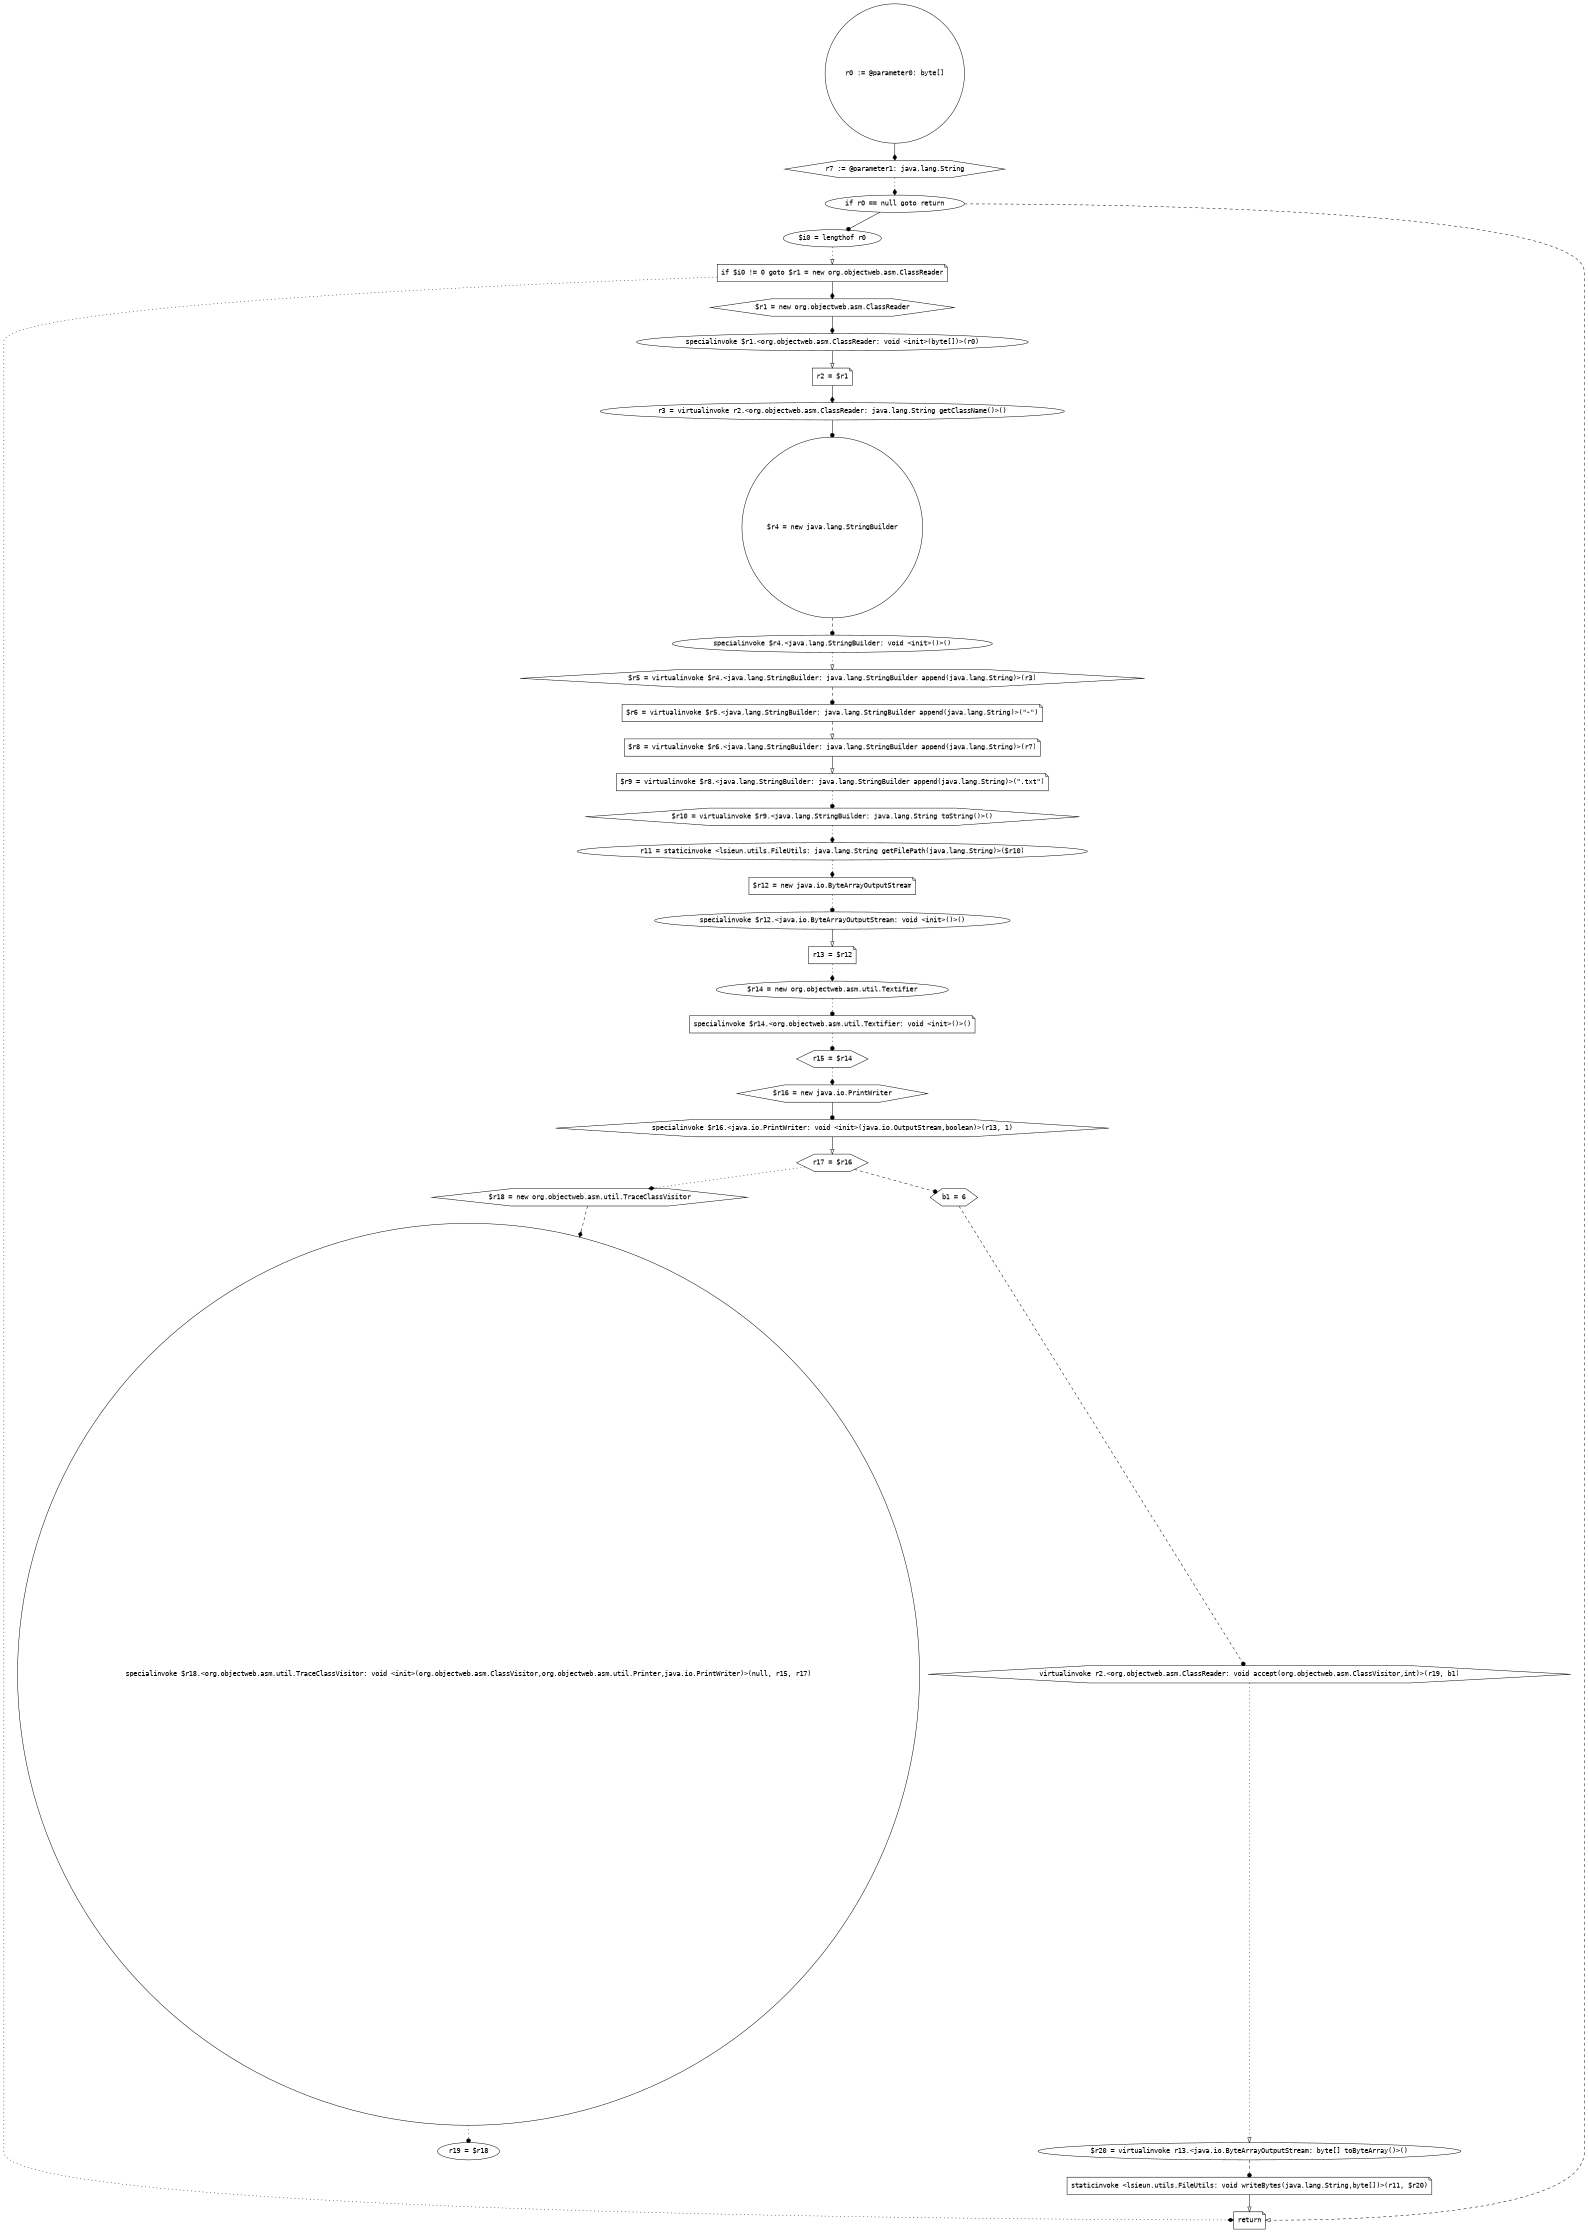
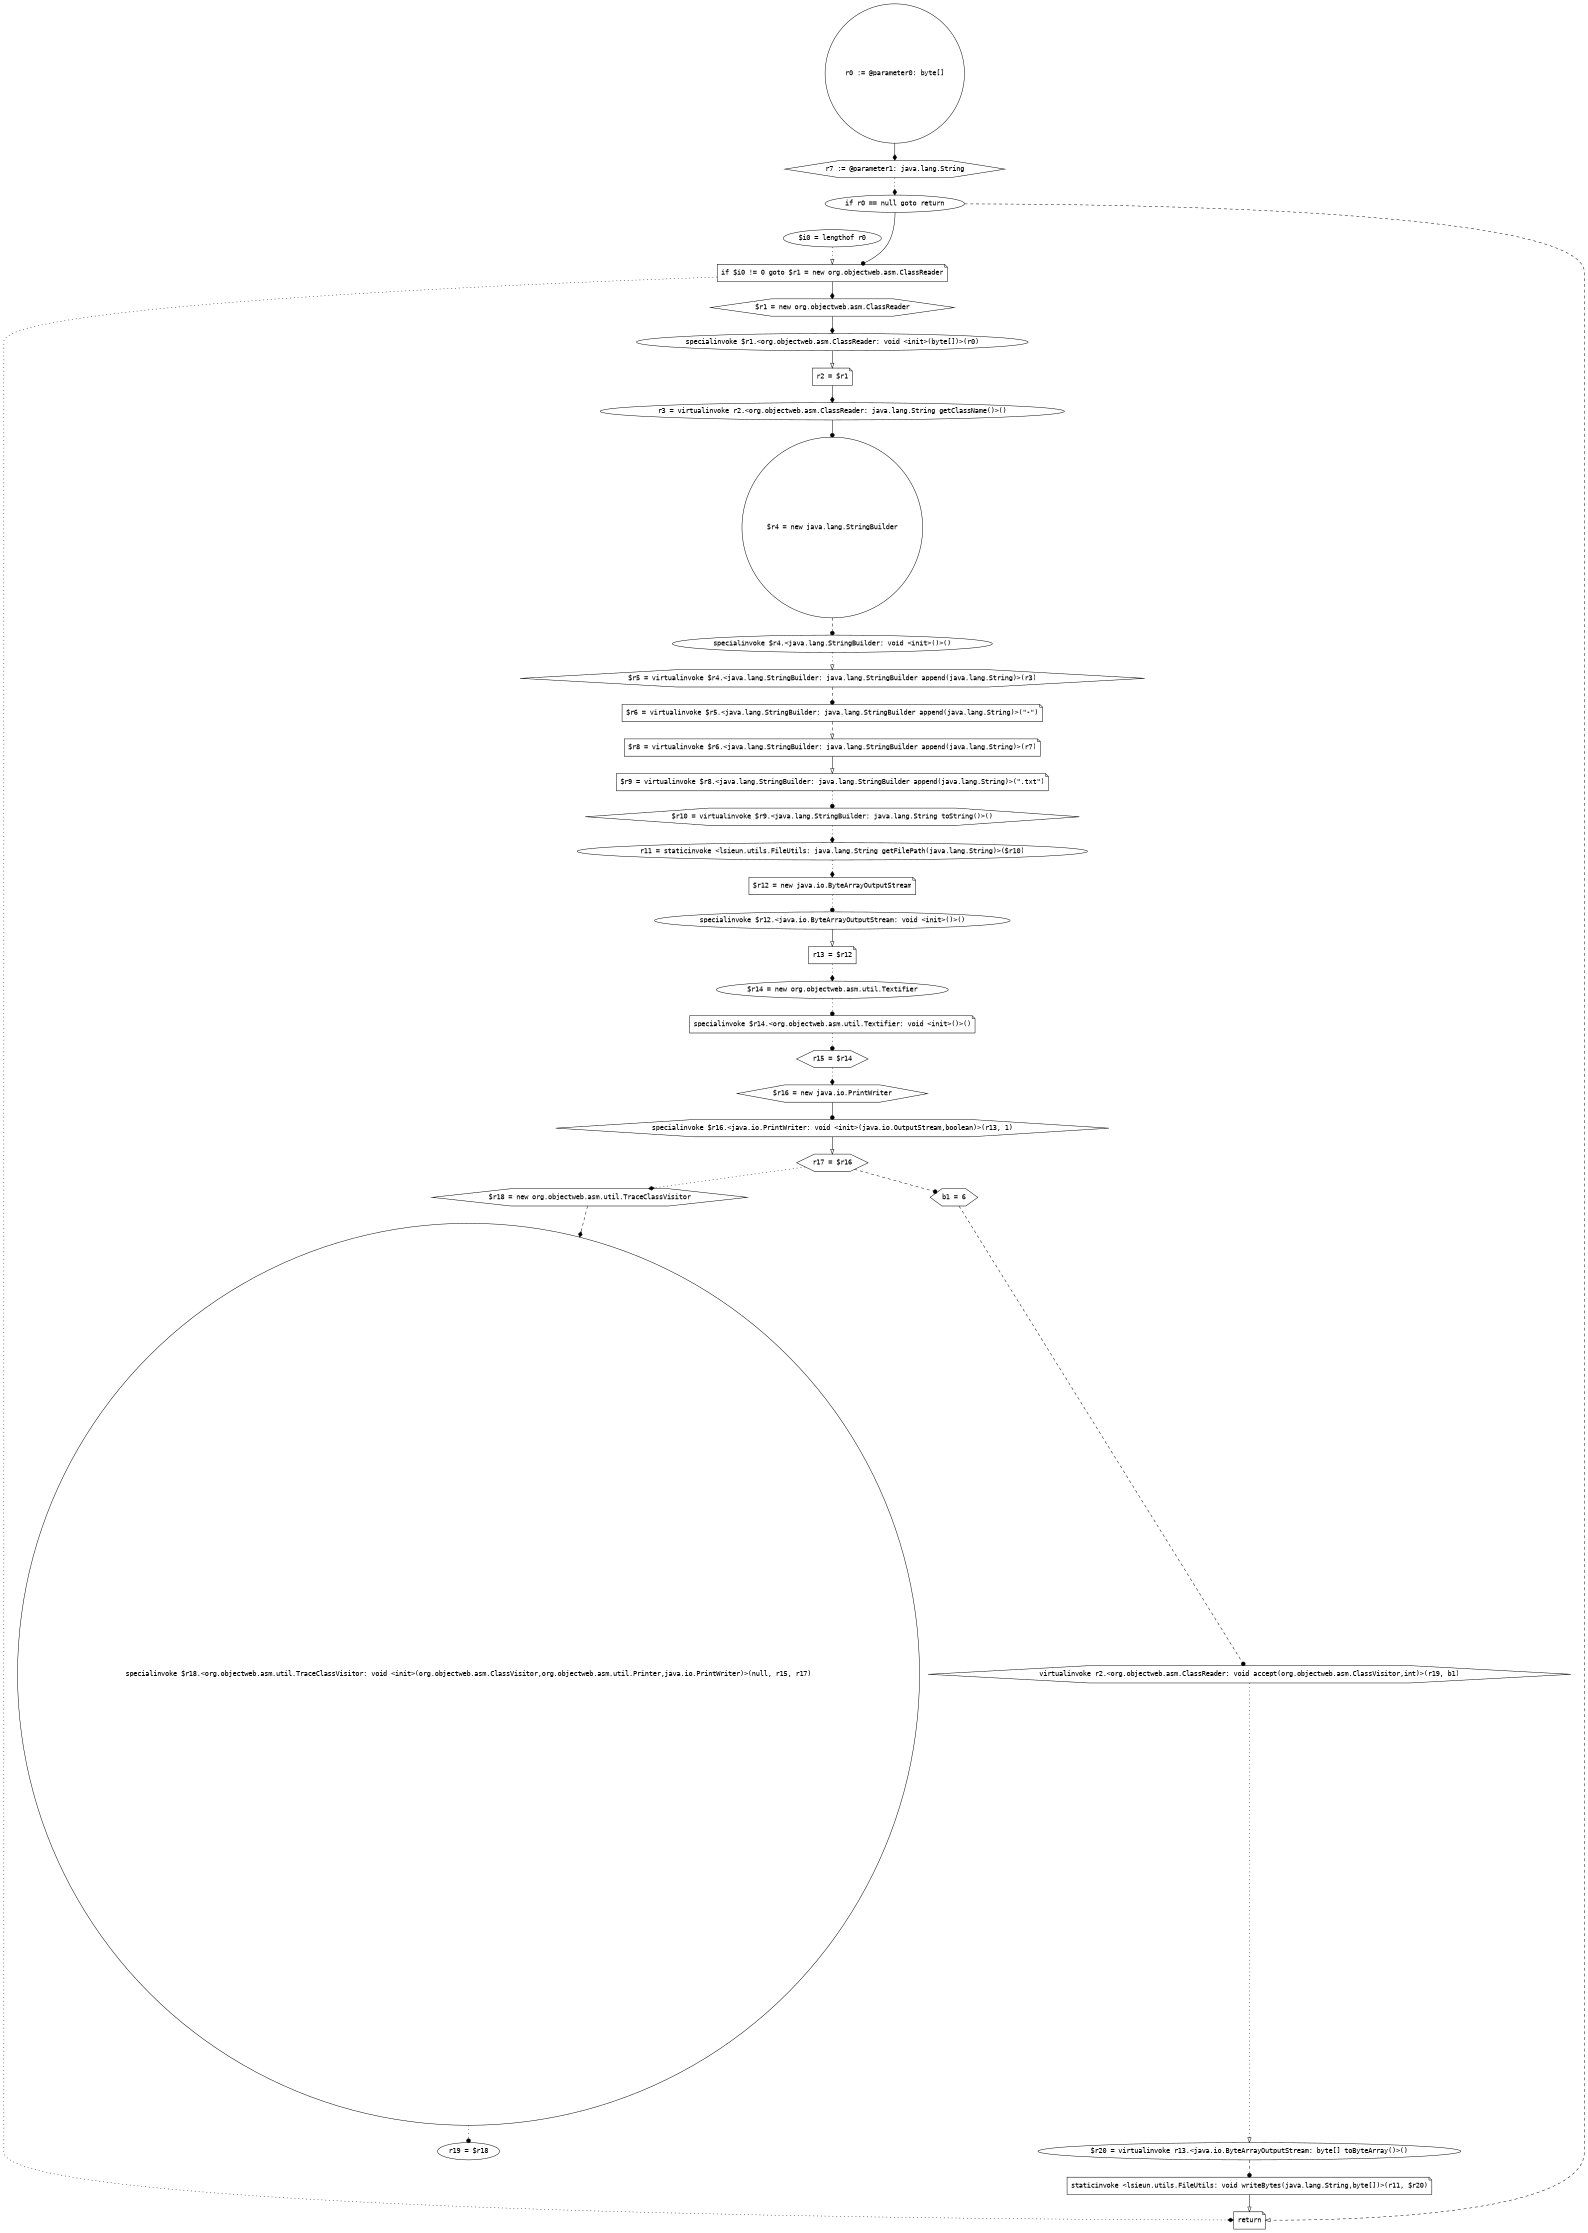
edge "if r0 == null goto return" -> "$i0 = lengthof r0": now "if r0 == null goto return" -> "if $i0 != 0 goto $r1 = new org.objectweb.asm.ClassReader"
